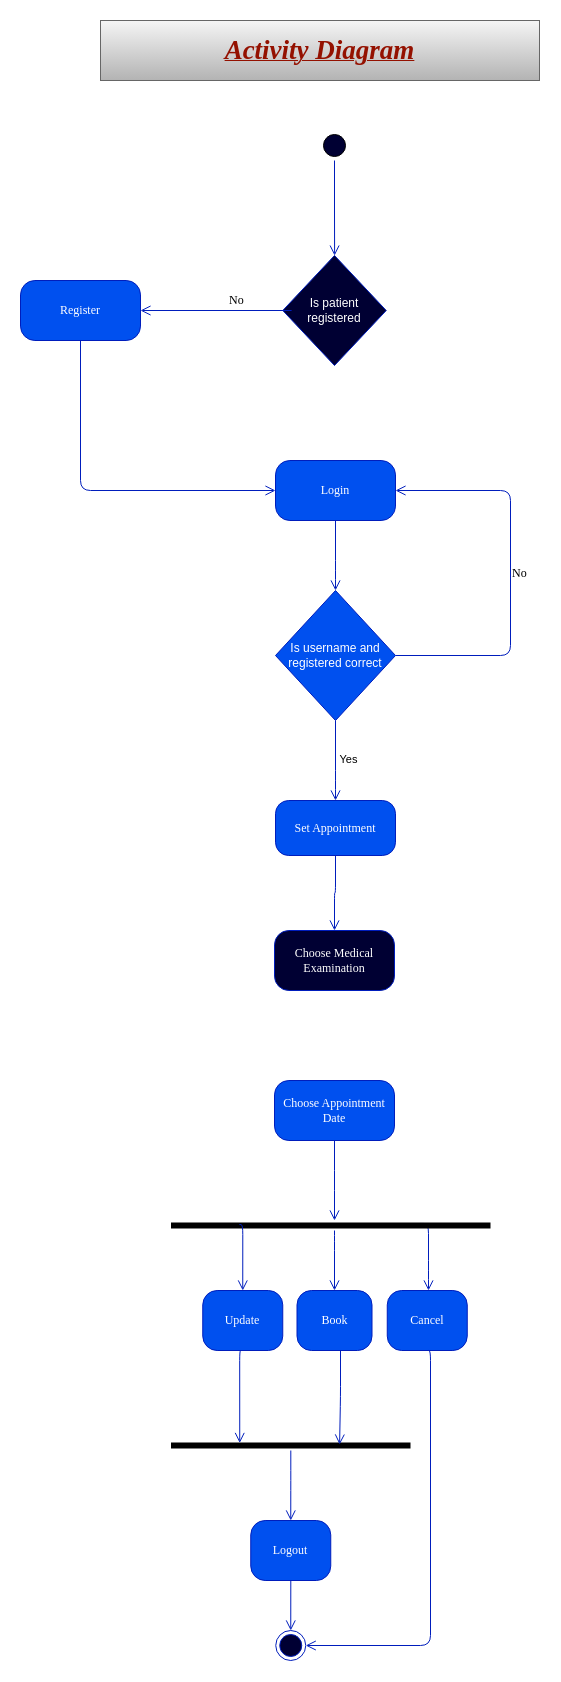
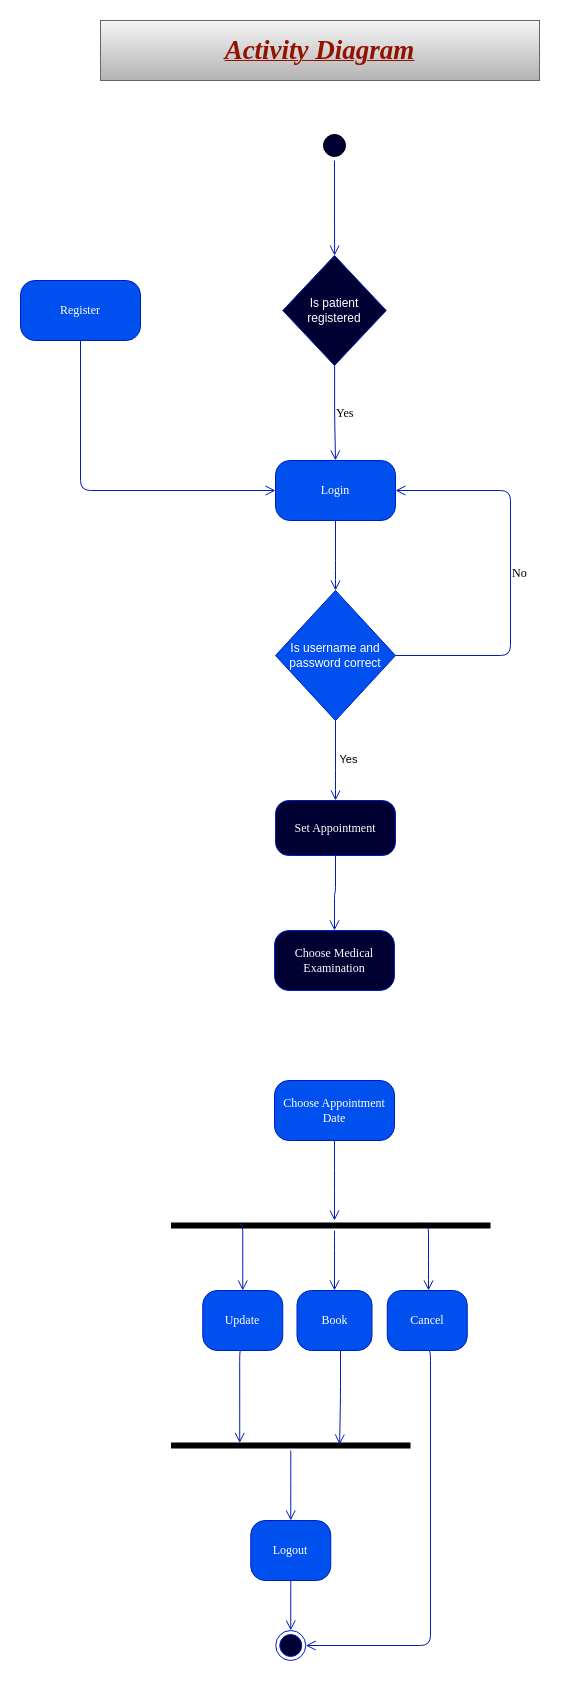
edge "Is patient registered" -> "Register": removed, label "No"
edge "Is patient registered" -> "Login": added, label "Yes"
node "Is username and registered correct": label "Is username and registered correct" -> "Is username and password correct"
node "Set Appointment": fillcolor #0050ef -> #000033
